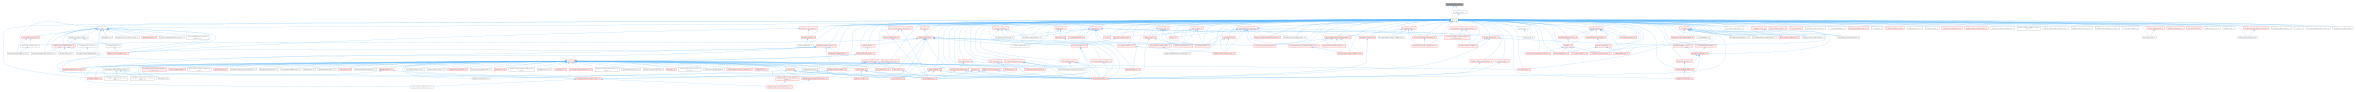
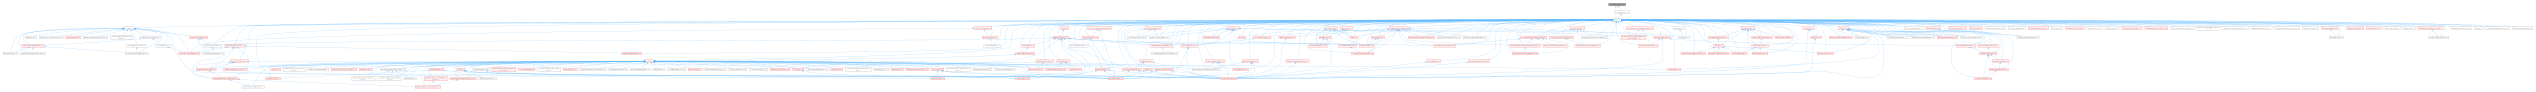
node "MallocBinnedCommonUtils.h": added
